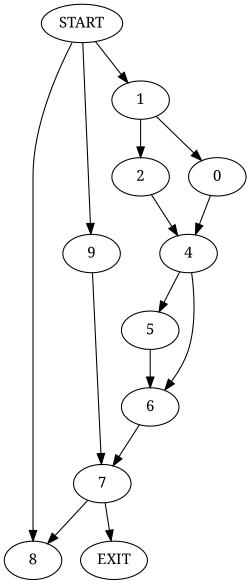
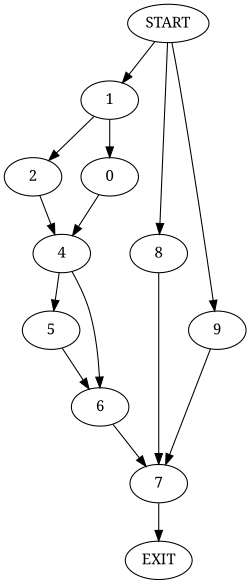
edge "7" -> "8": reversed
